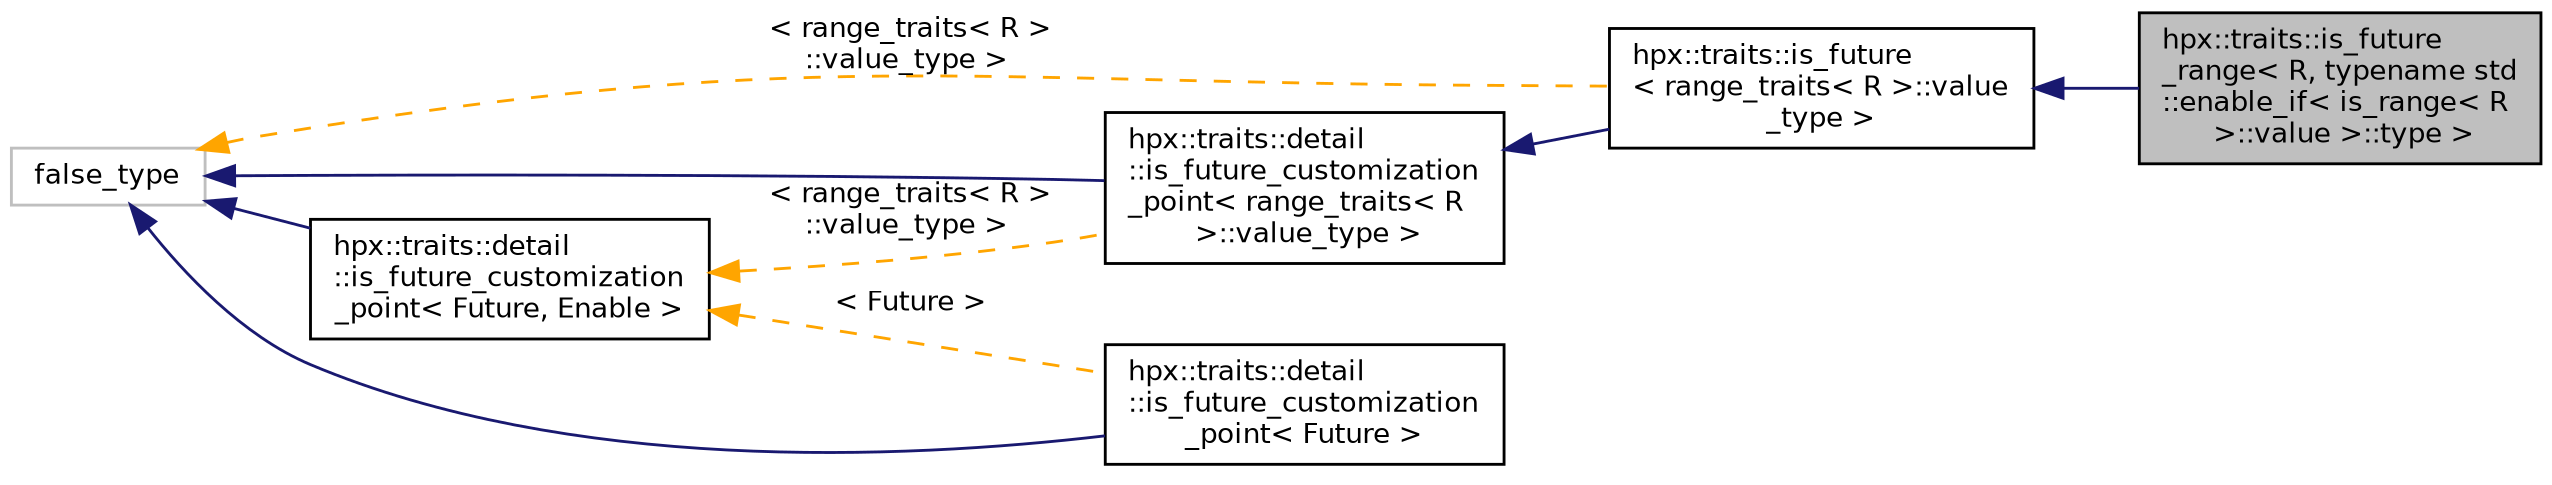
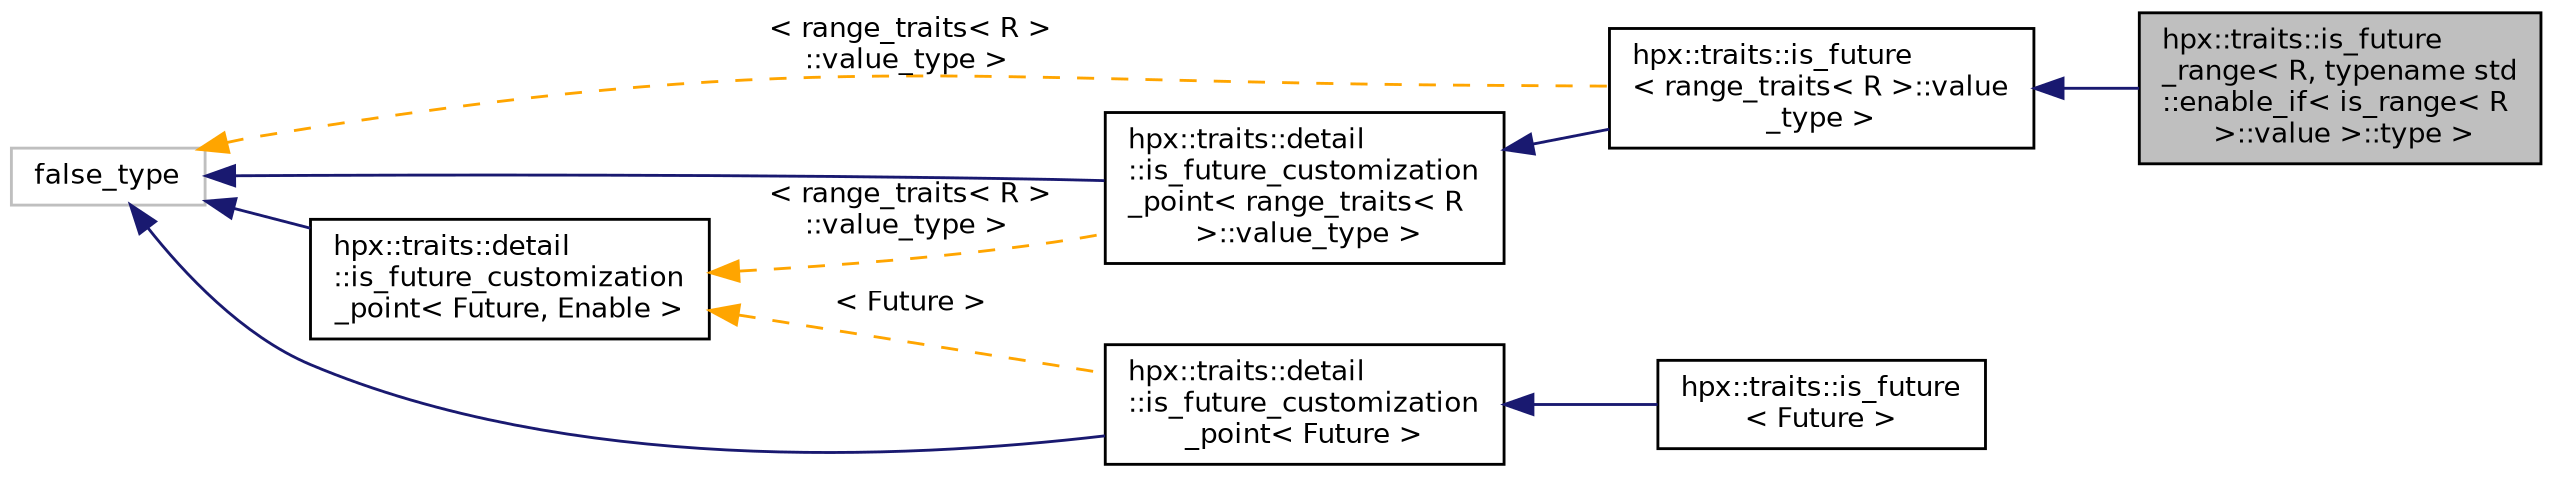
node "hpx::traits::is_future < Future >": added
